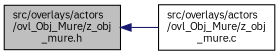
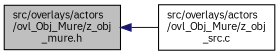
node "src/overlays/actors /ovl_Obj_Mure/z_obj _mure.c": label "src/overlays/actors /ovl_Obj_Mure/z_obj _mure.c" -> "src/overlays/actors /ovl_Obj_Mure/z_obj _src.c"
